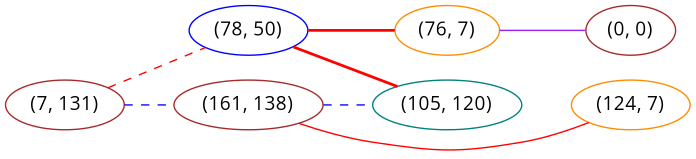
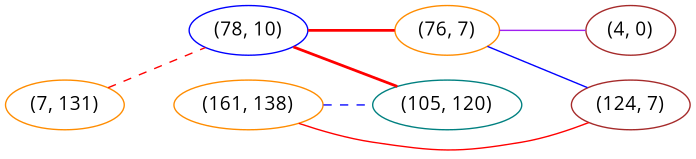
node "(78, 50)": label "(78, 50)" -> "(78, 10)"
node "(0, 0)": label "(0, 0)" -> "(4, 0)"
edge "(76, 7)" -- "(124, 7)": added
node "(7, 131)": color brown -> darkorange
edge "(7, 131)" -- "(161, 138)": removed
node "(161, 138)": color brown -> darkorange
node "(124, 7)": color darkorange -> brown
